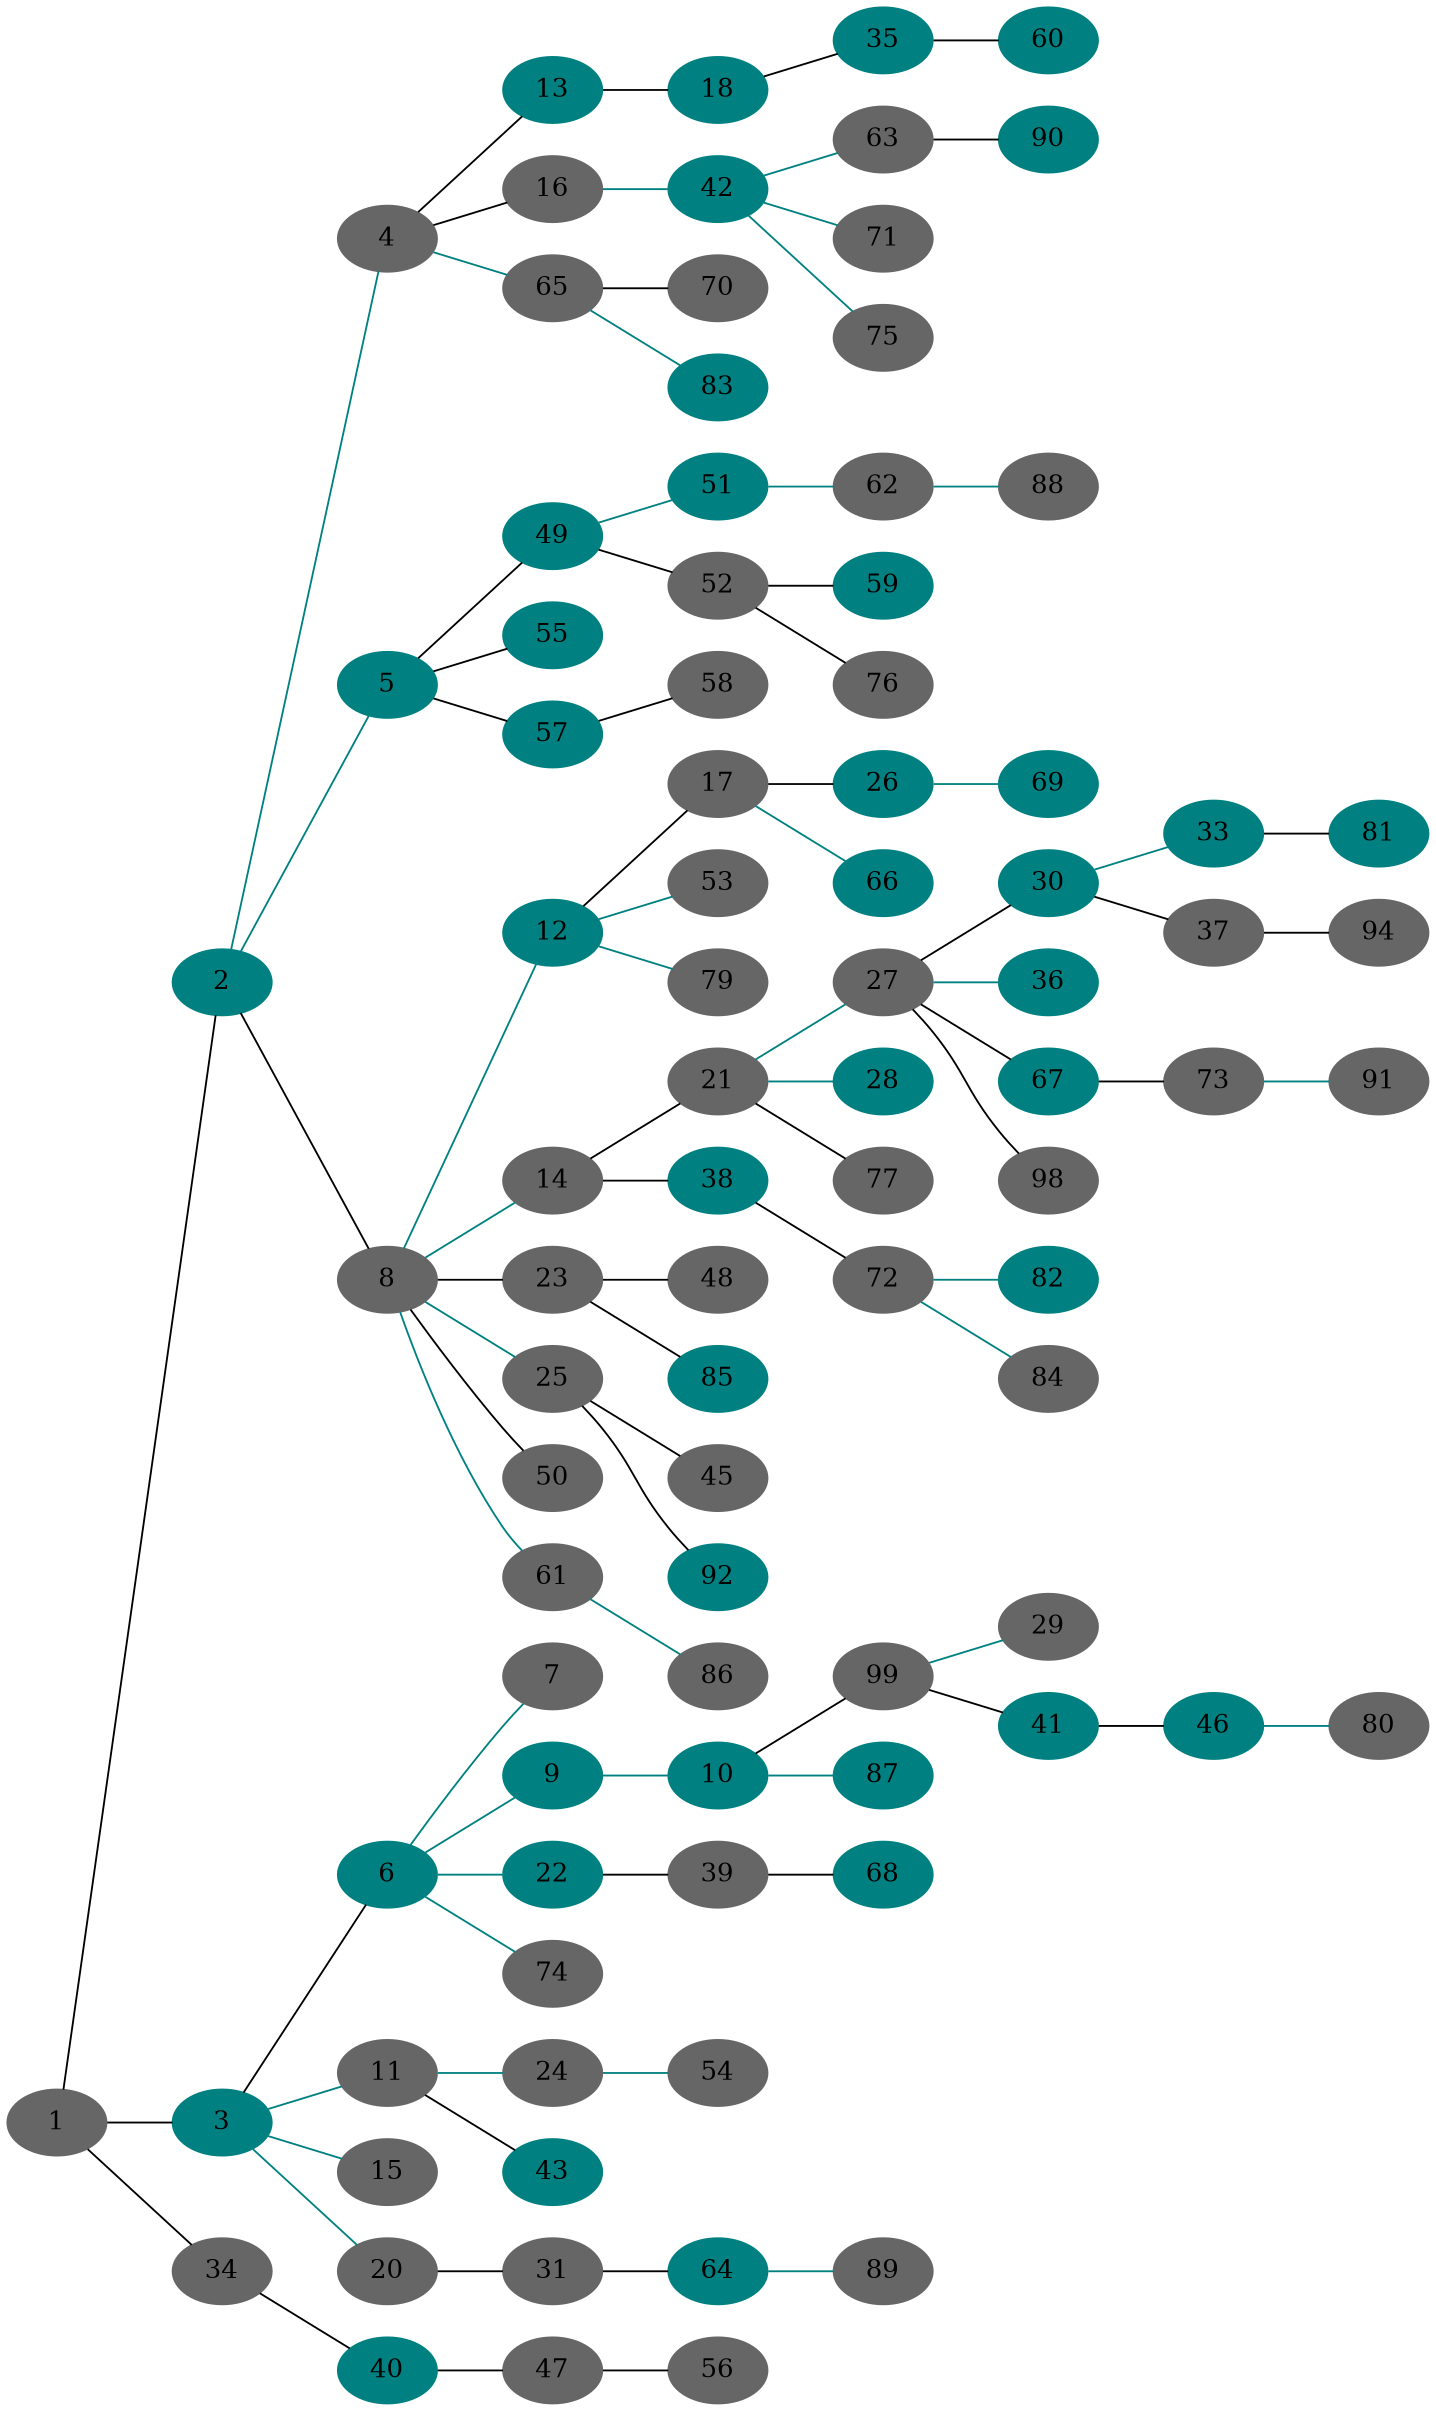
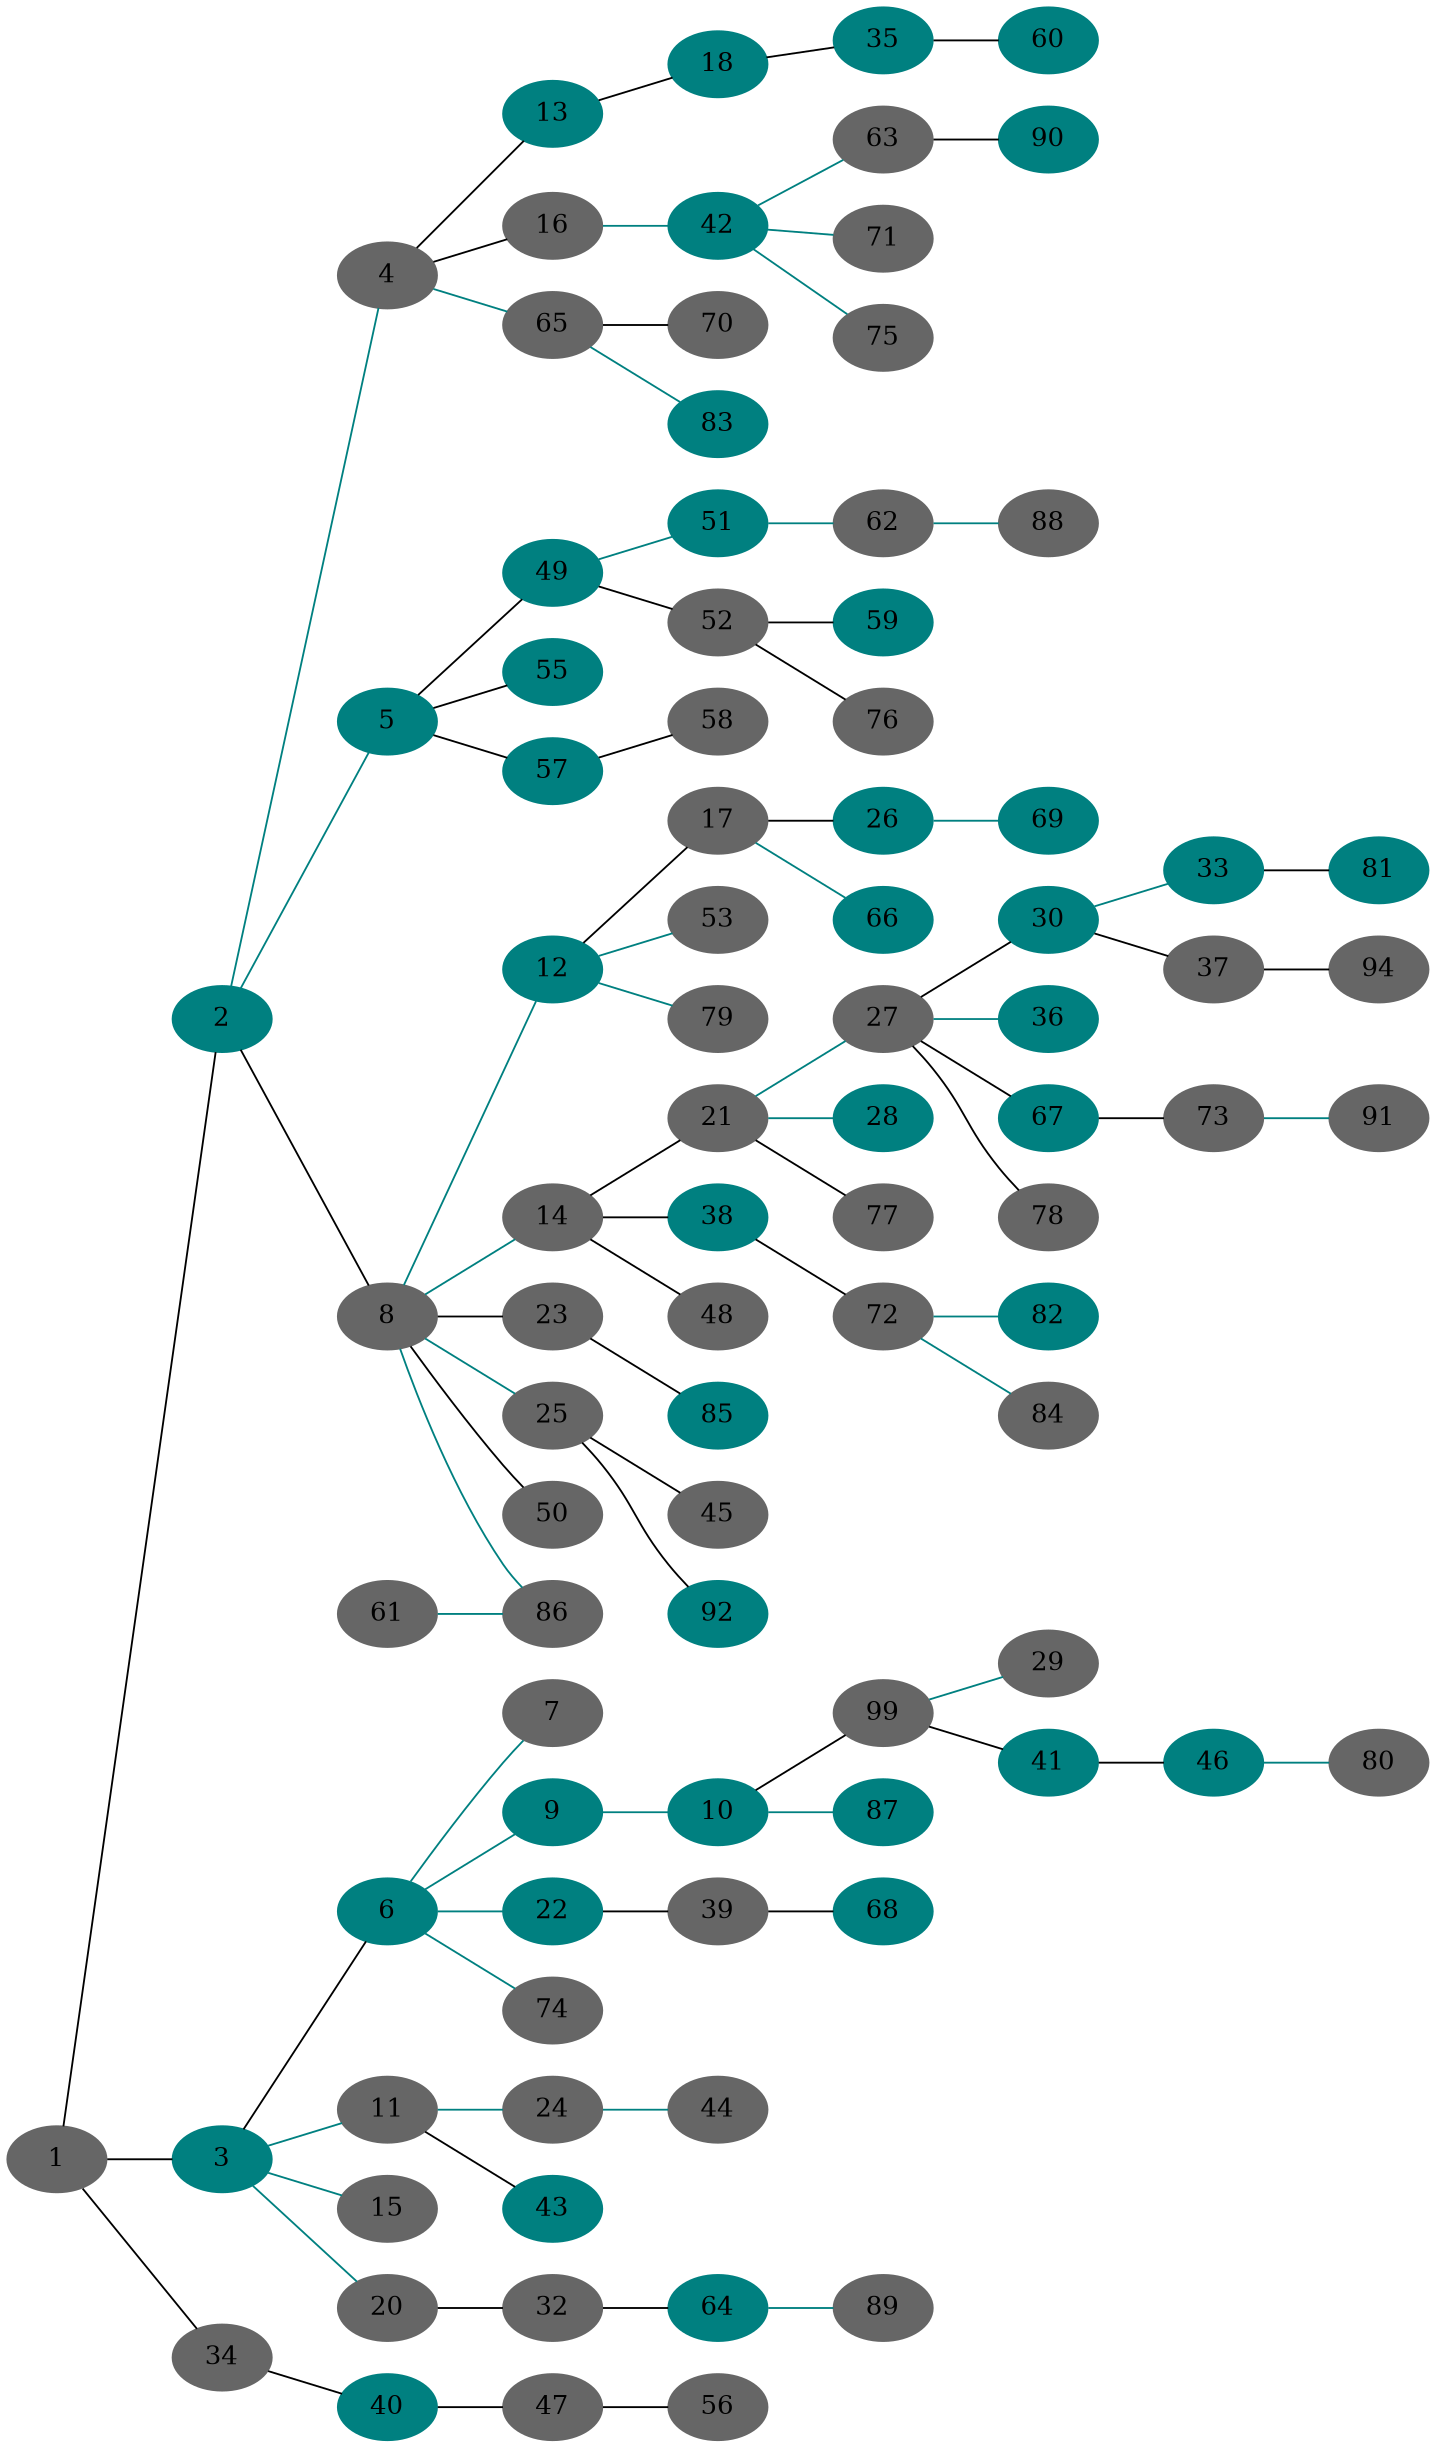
node "98": label "98" -> "78"
edge "23" -- "48": now "14" -- "48"
edge "8" -- "61": now "8" -- "86"
node "54": label "54" -> "44"
node "31": label "31" -> "32"
